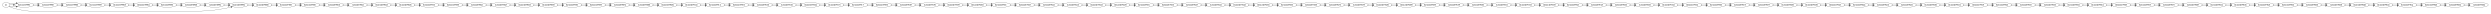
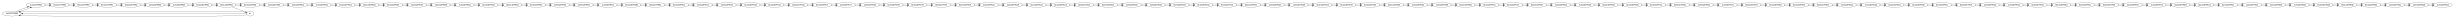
node "0x3224079664": removed
edge "n0" -> "0x3224078994": reversed
